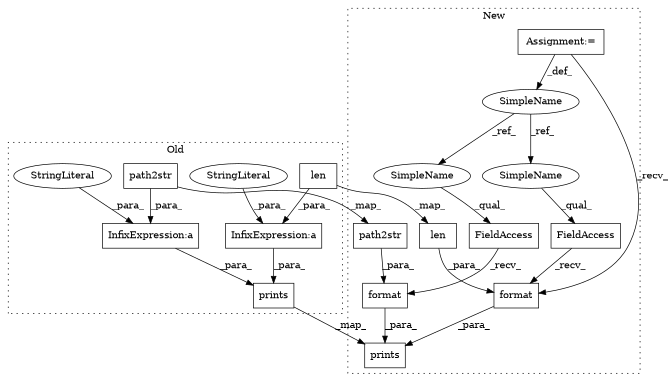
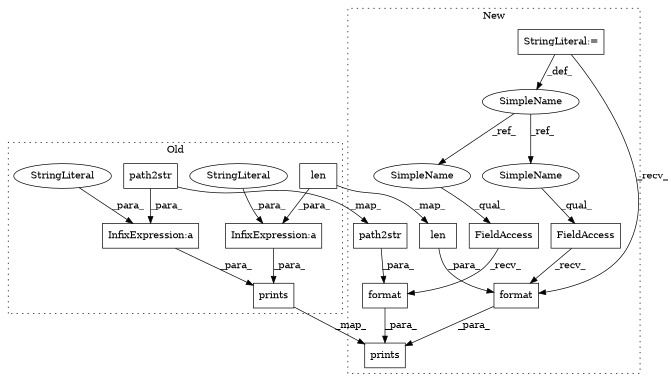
node "Assignment:=": label "Assignment:=" -> "StringLiteral:="
